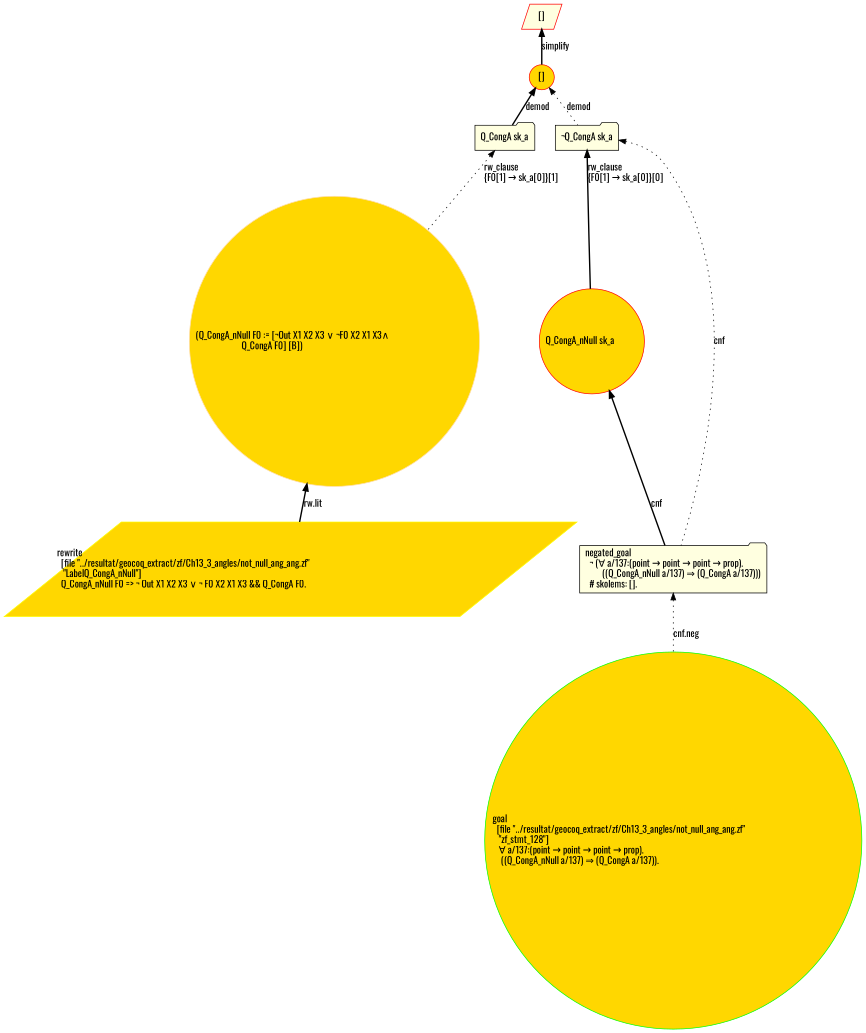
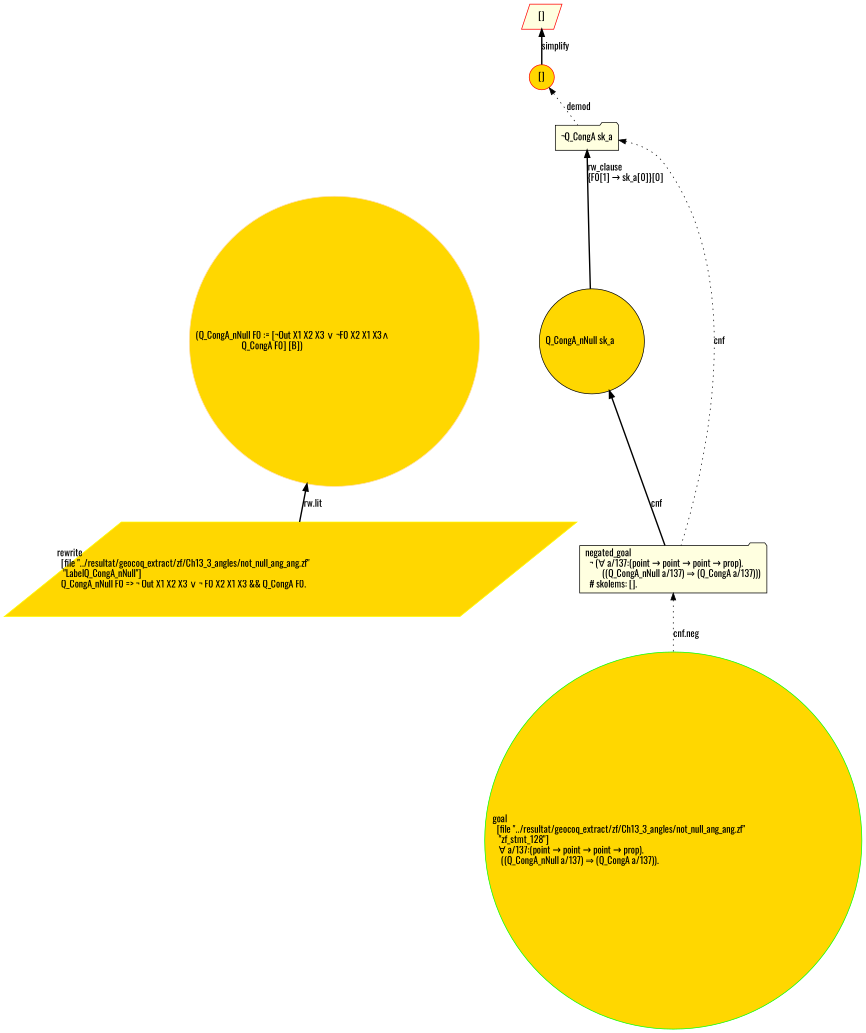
node "Q_CongA sk_a": removed
node "Q_CongA_nNull sk_a": color red -> black
